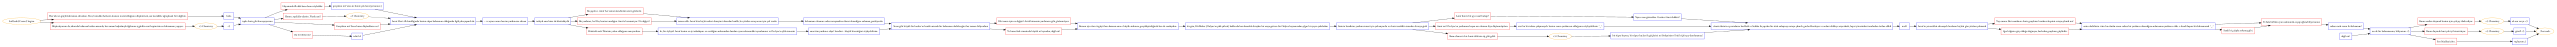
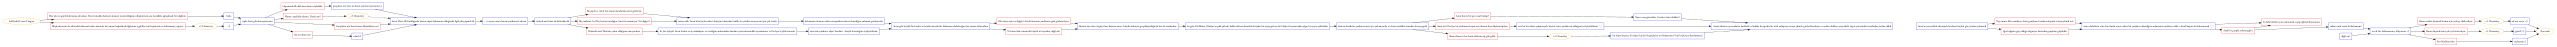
edge "Ve hala birlikte oyun salonunda coşup eğlenebiliyorsunuz" -> "sadece mola veren iki kahraman!": now "Sanki hiç şüphe yokmuş gibi." -> "sadece mola veren iki kahraman!"
node "meh!": removed
